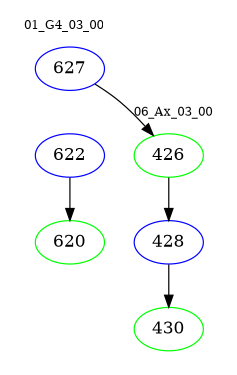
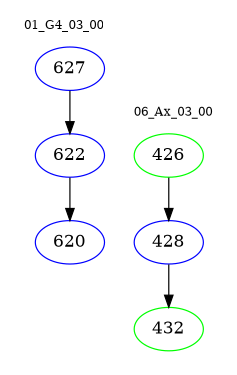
edge "627" -> "426": now "627" -> "622"
node "620": color green -> blue
node "430": label "430" -> "432"
